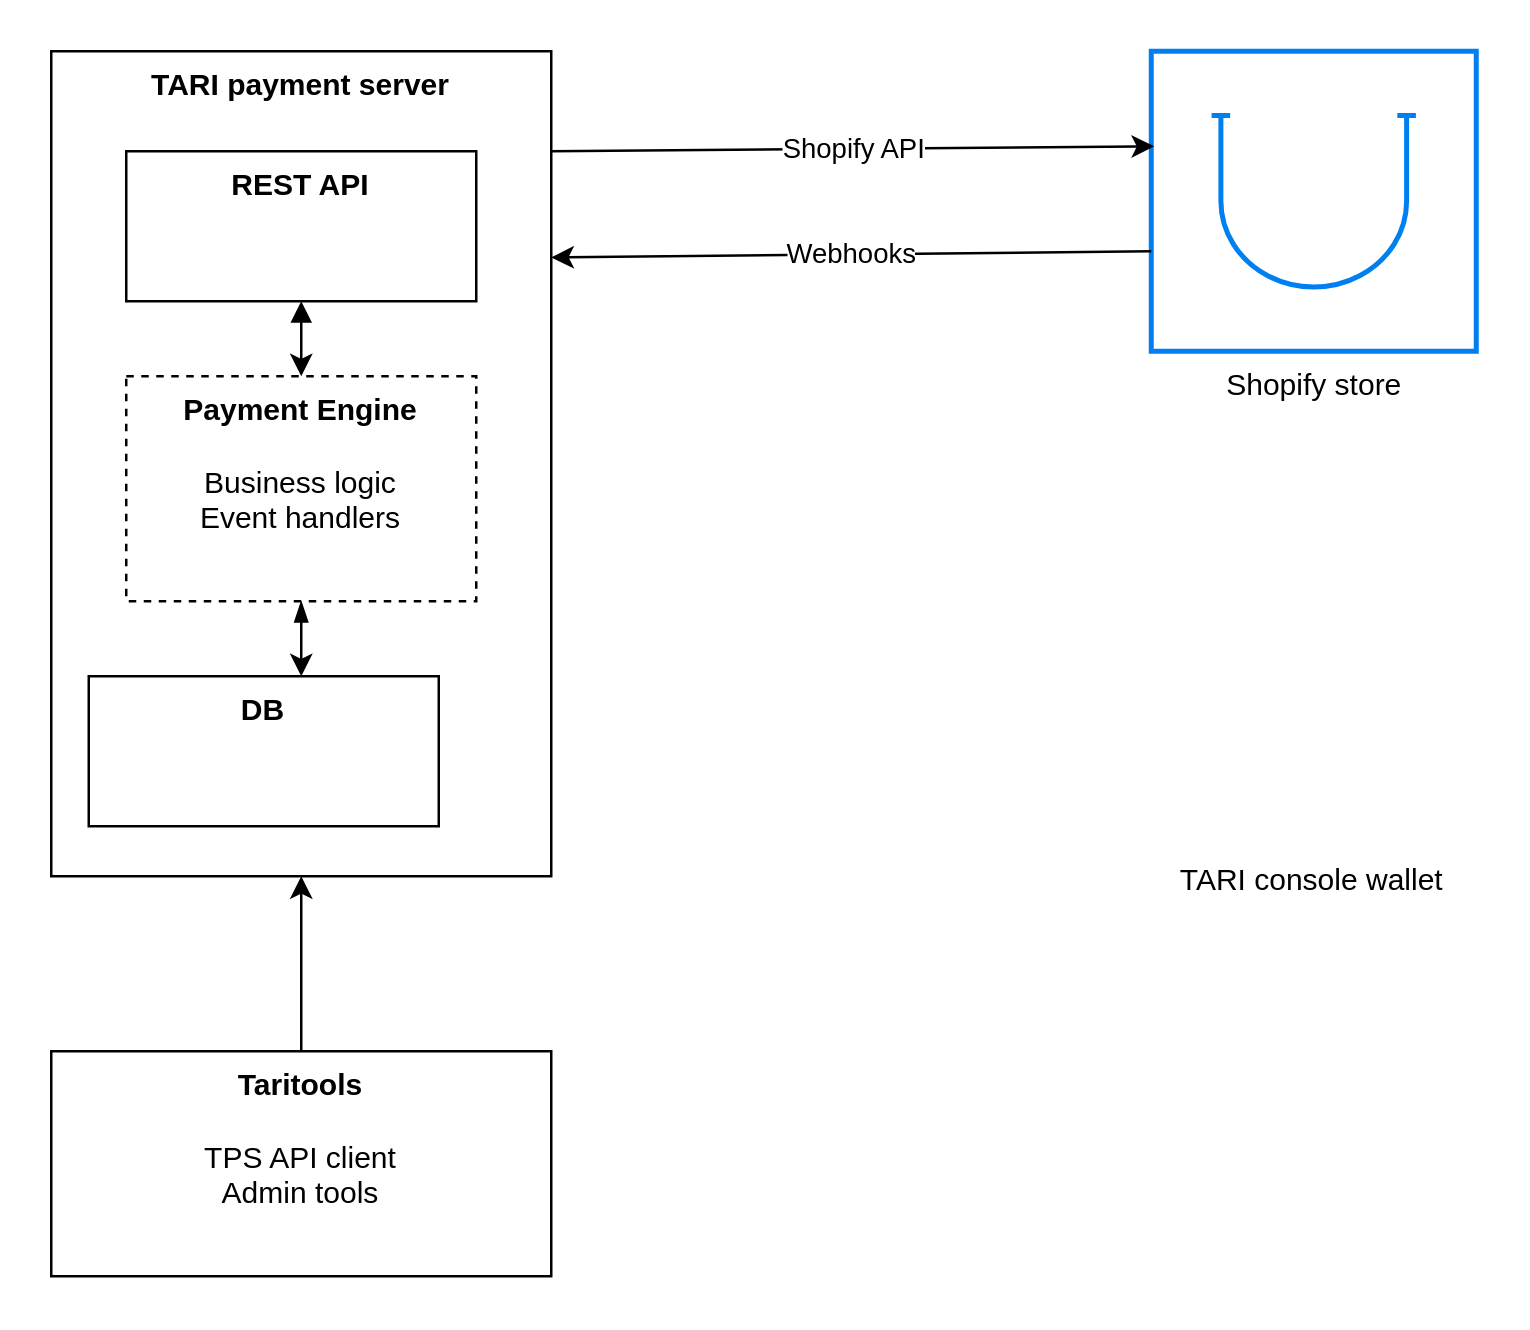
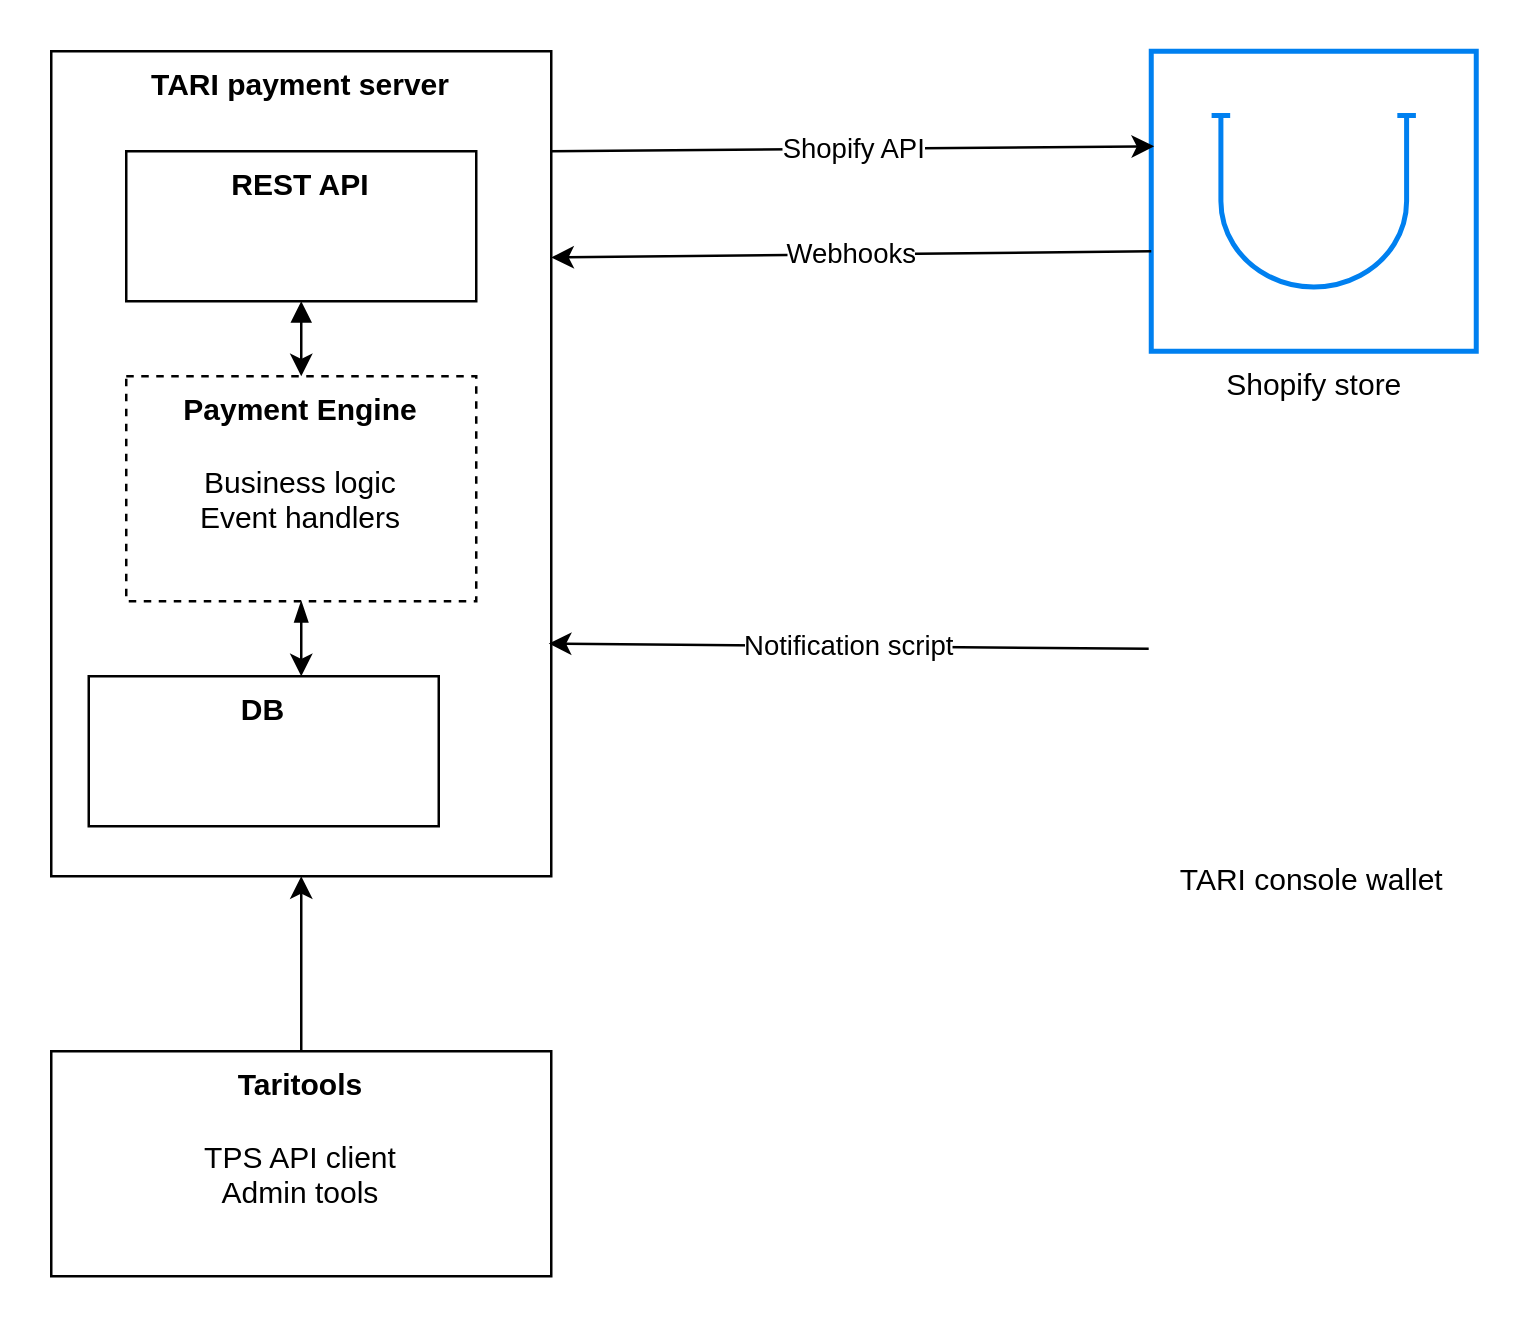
edge "TARI console wallet" -> "TARI payment server": added, label "Notification script"
